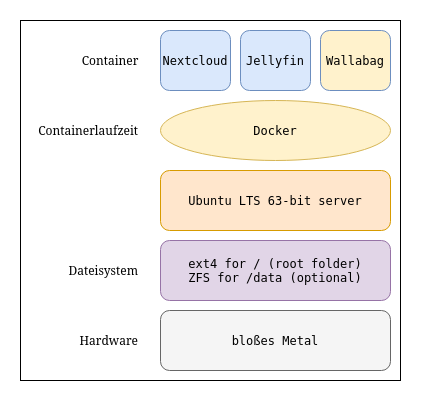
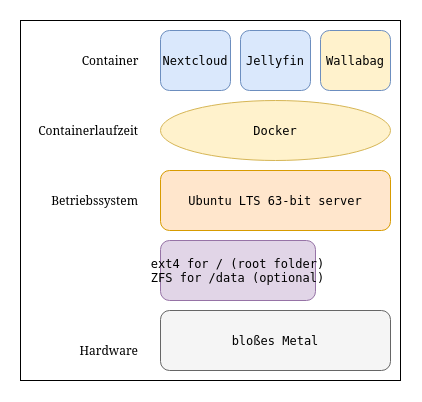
node "Betriebssystem": added
node "Dateisystem": removed
node "ext4 for / (root folder) ZFS for /data (optional)": size 230x60 -> 155x60
node "Hardware": moved (111, 341) -> (111, 351)
